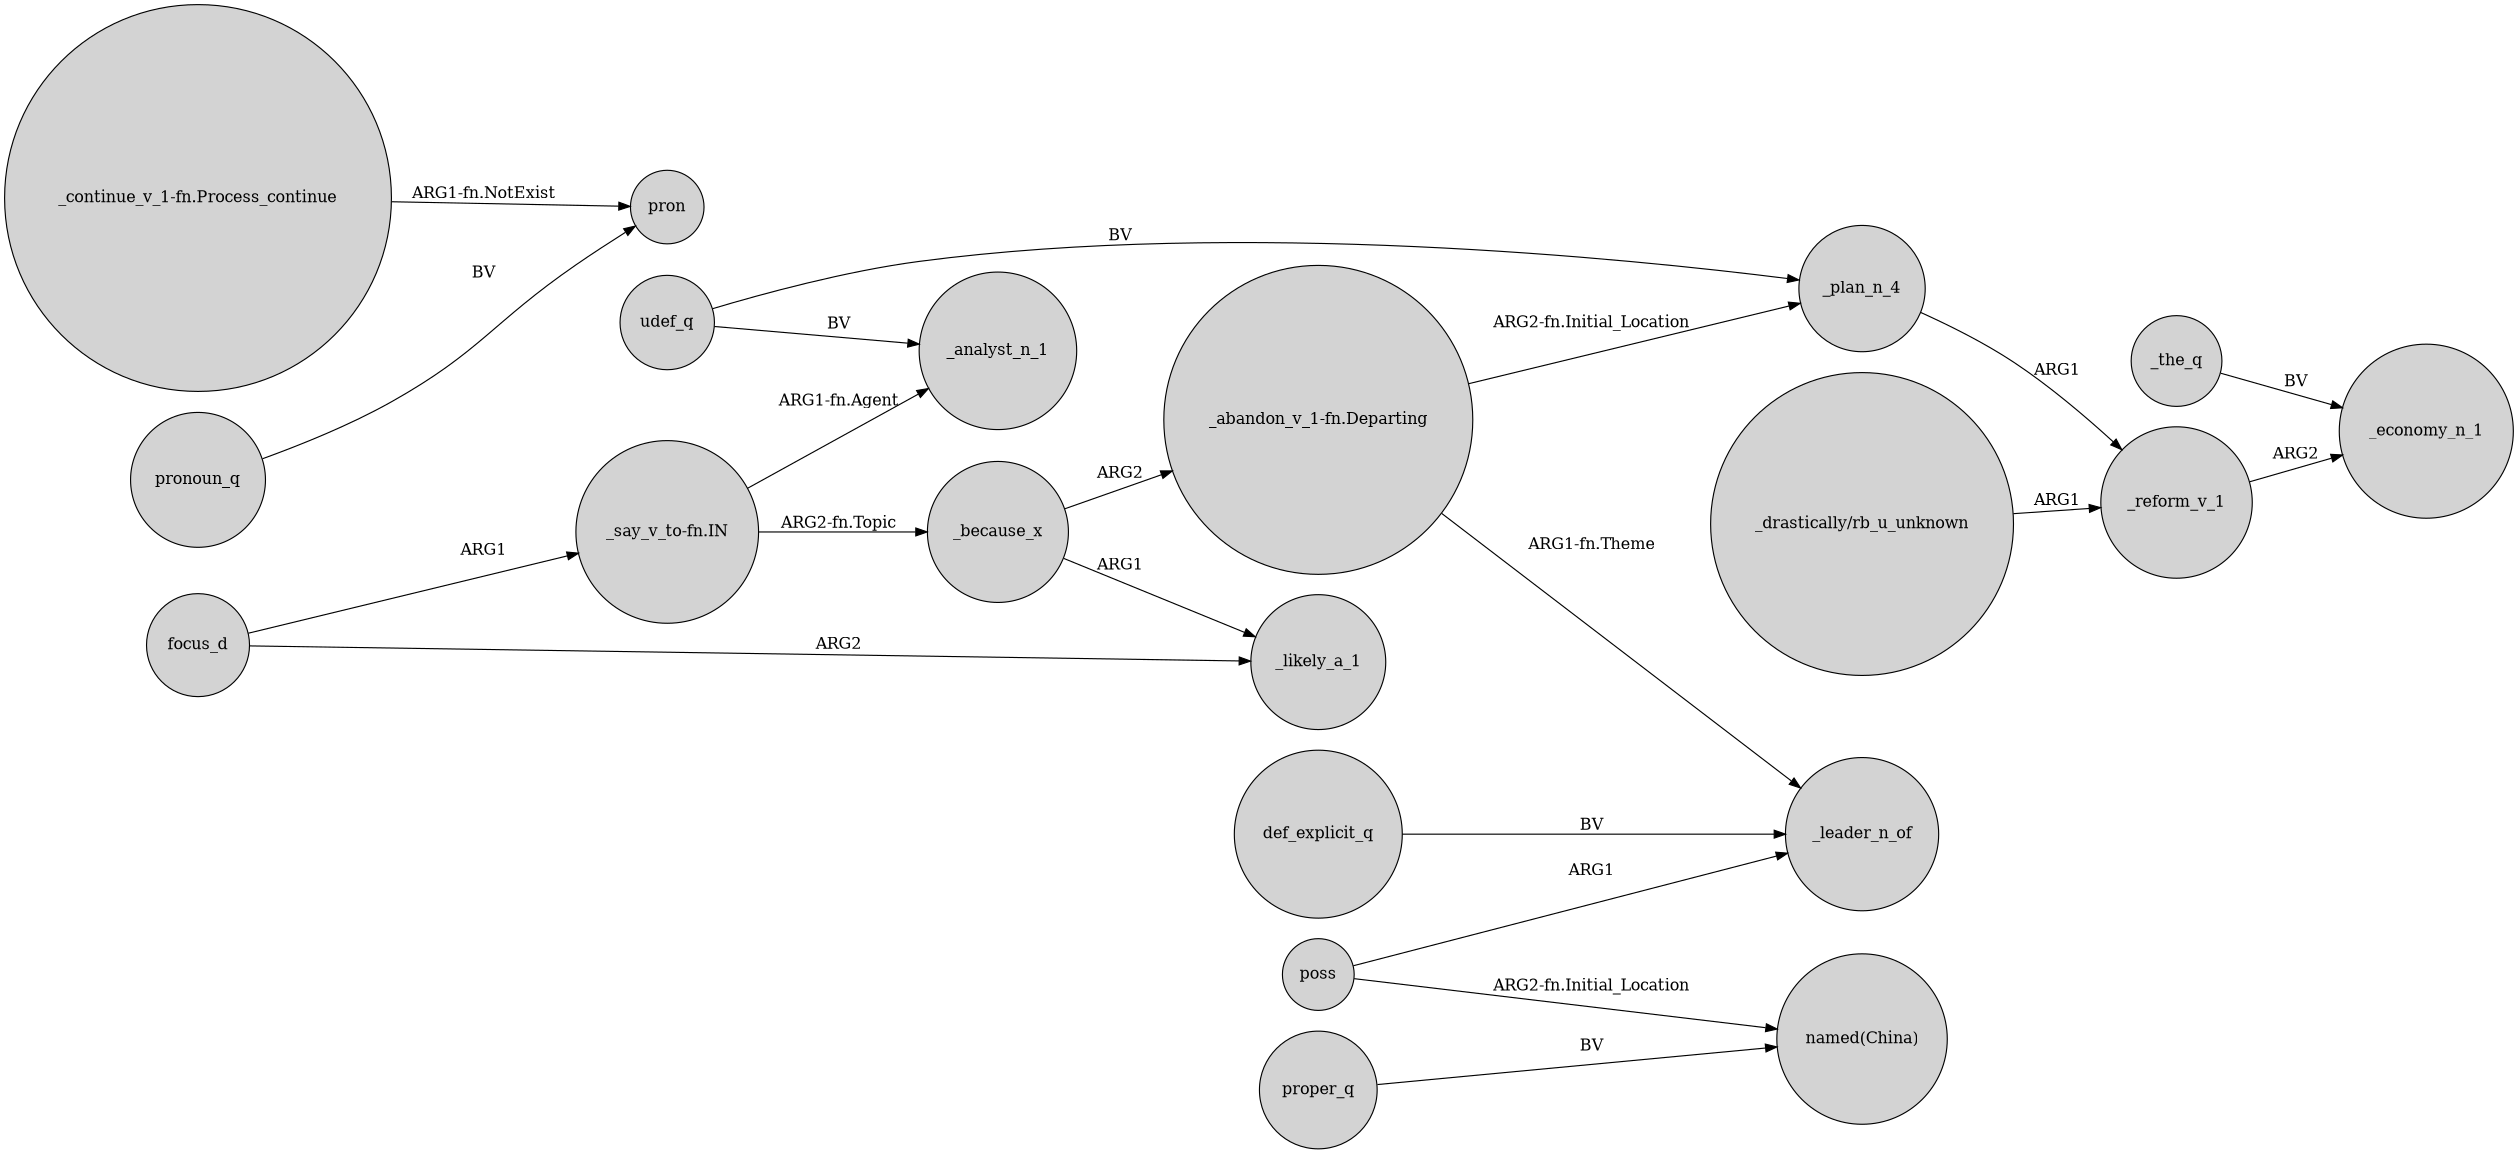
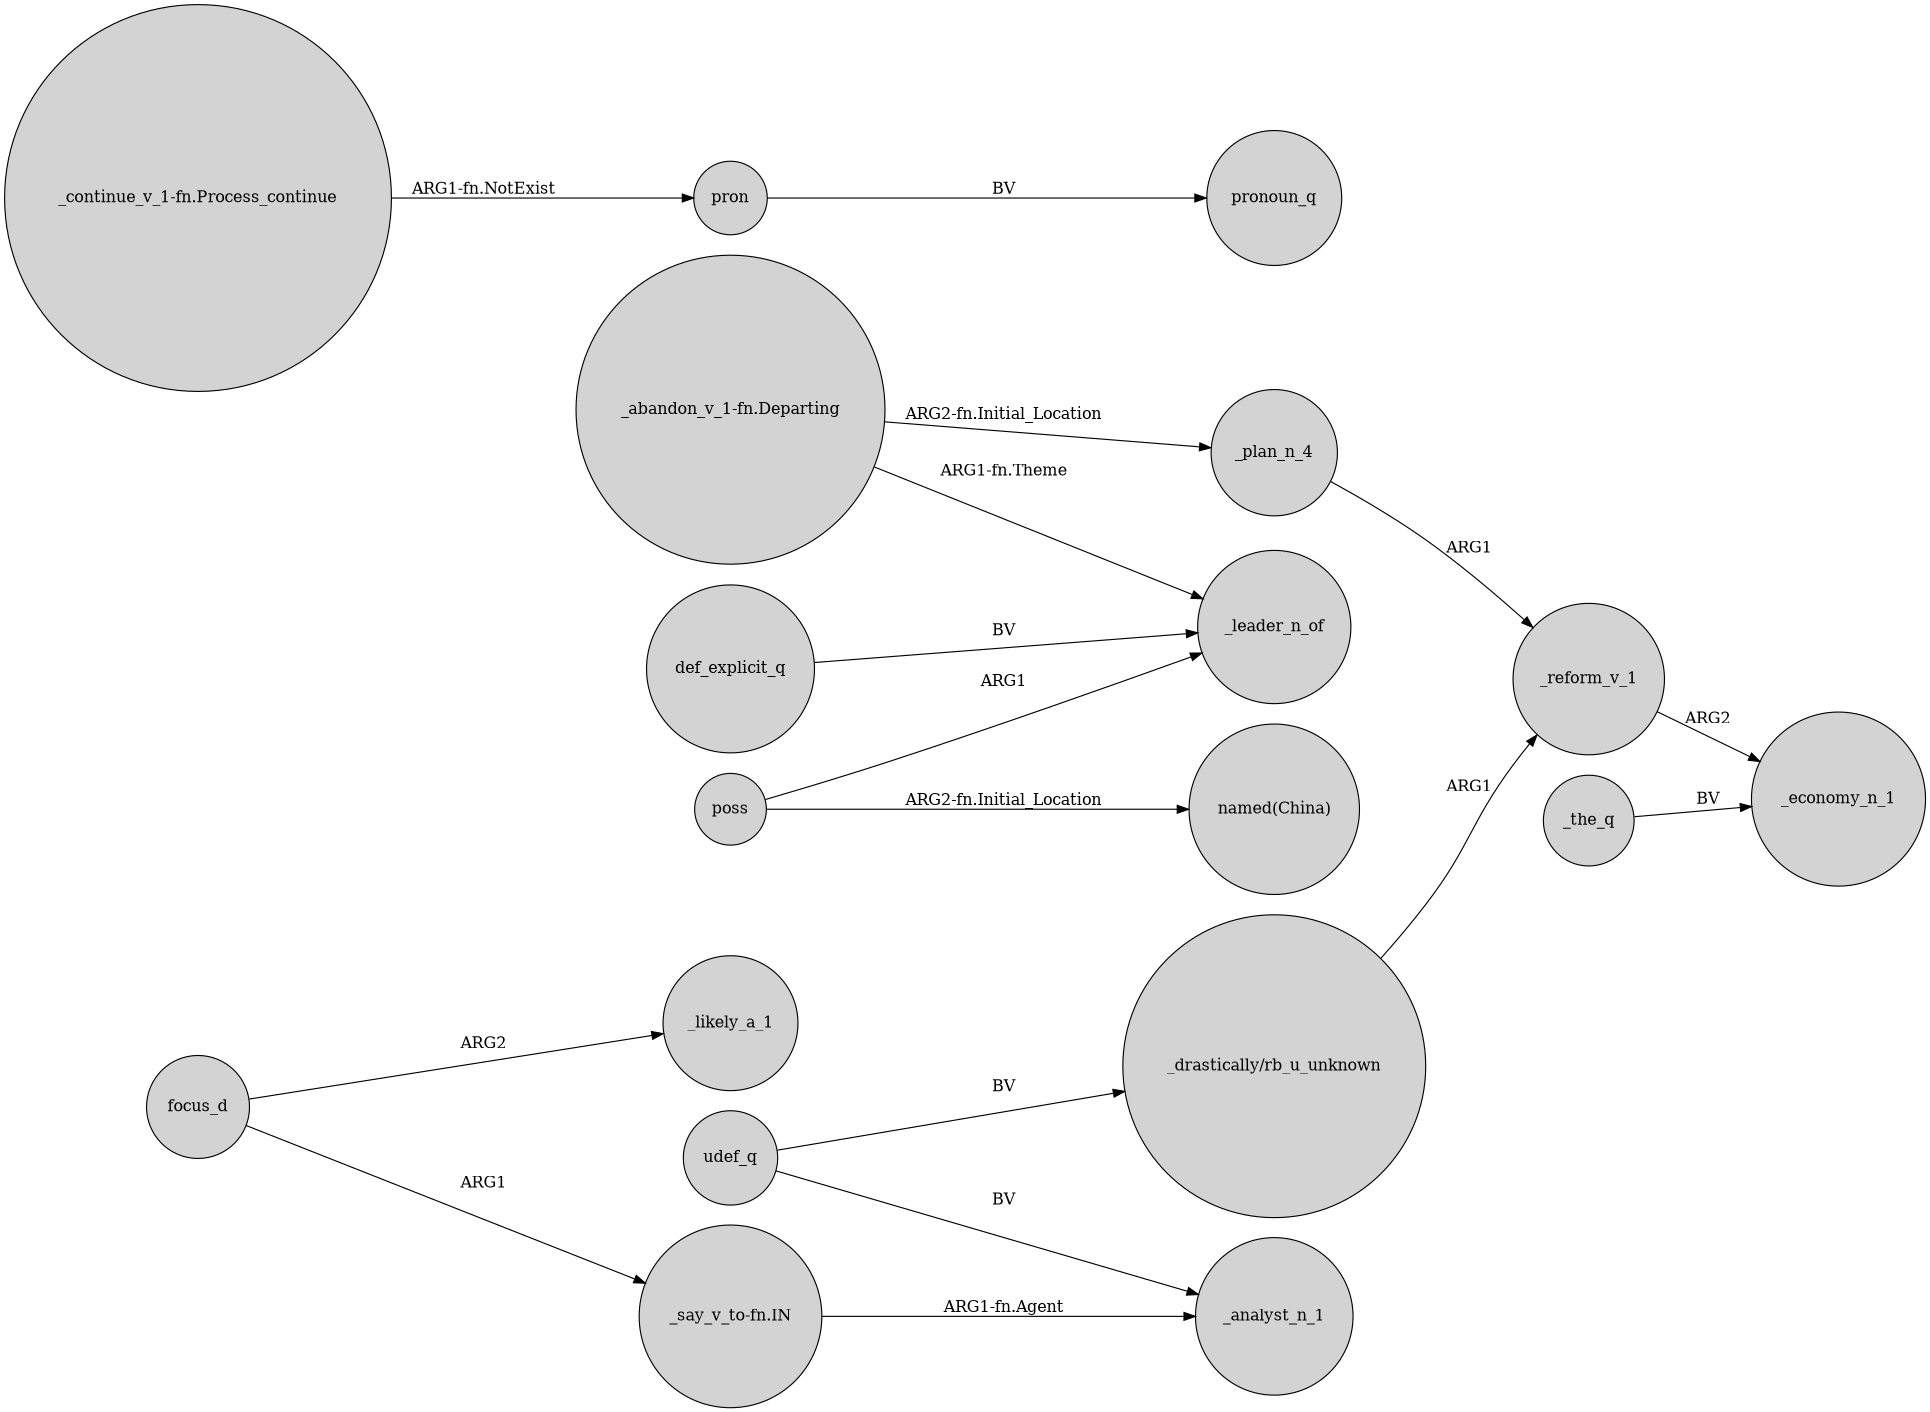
edge "udef_q" -> "_plan_n_4": now "udef_q" -> "_drastically/rb_u_unknown"
edge "pronoun_q" -> "pron": reversed
node "_because_x": removed
node "proper_q": removed
